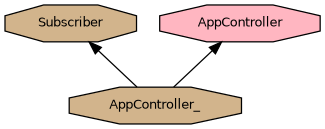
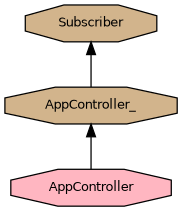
edge "AppController_" -> "AppController": reversed
